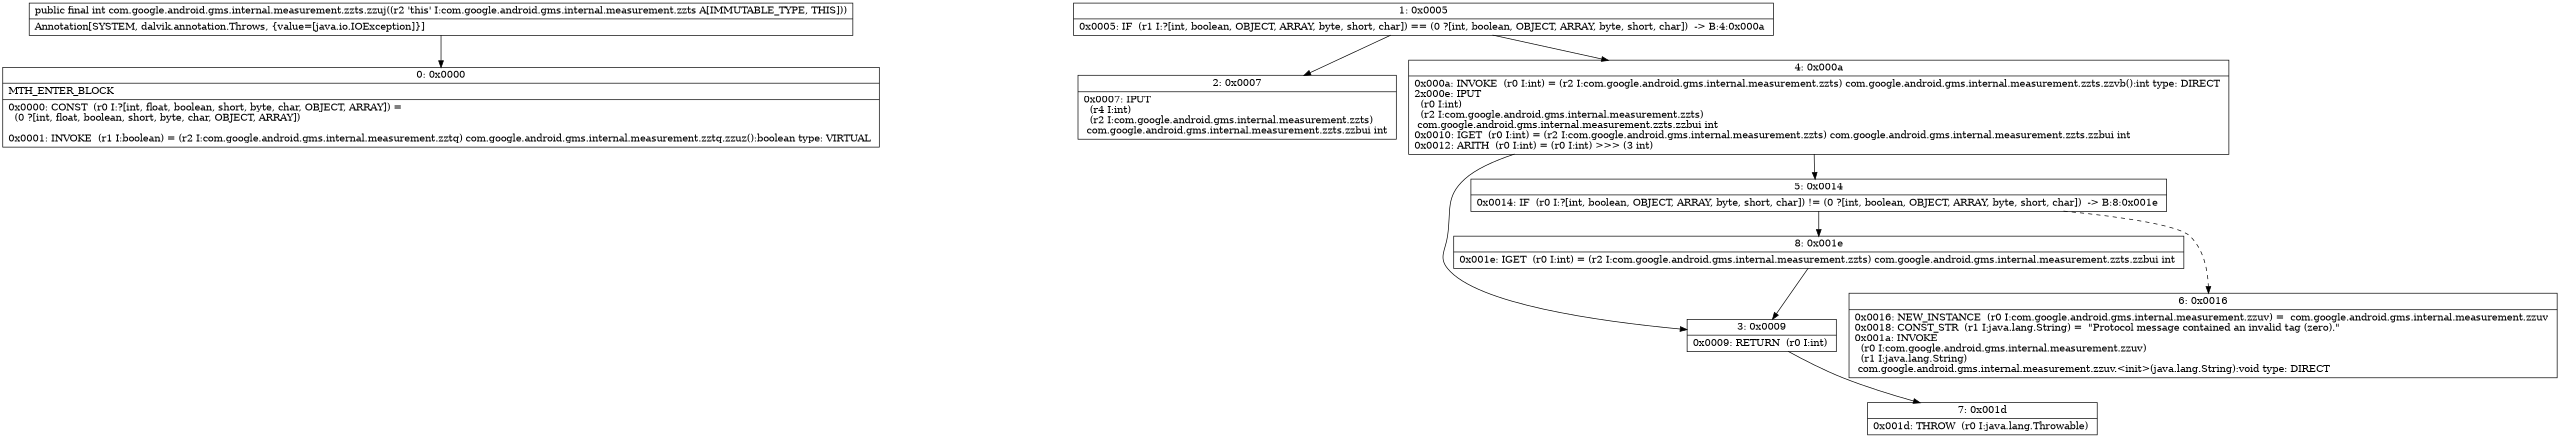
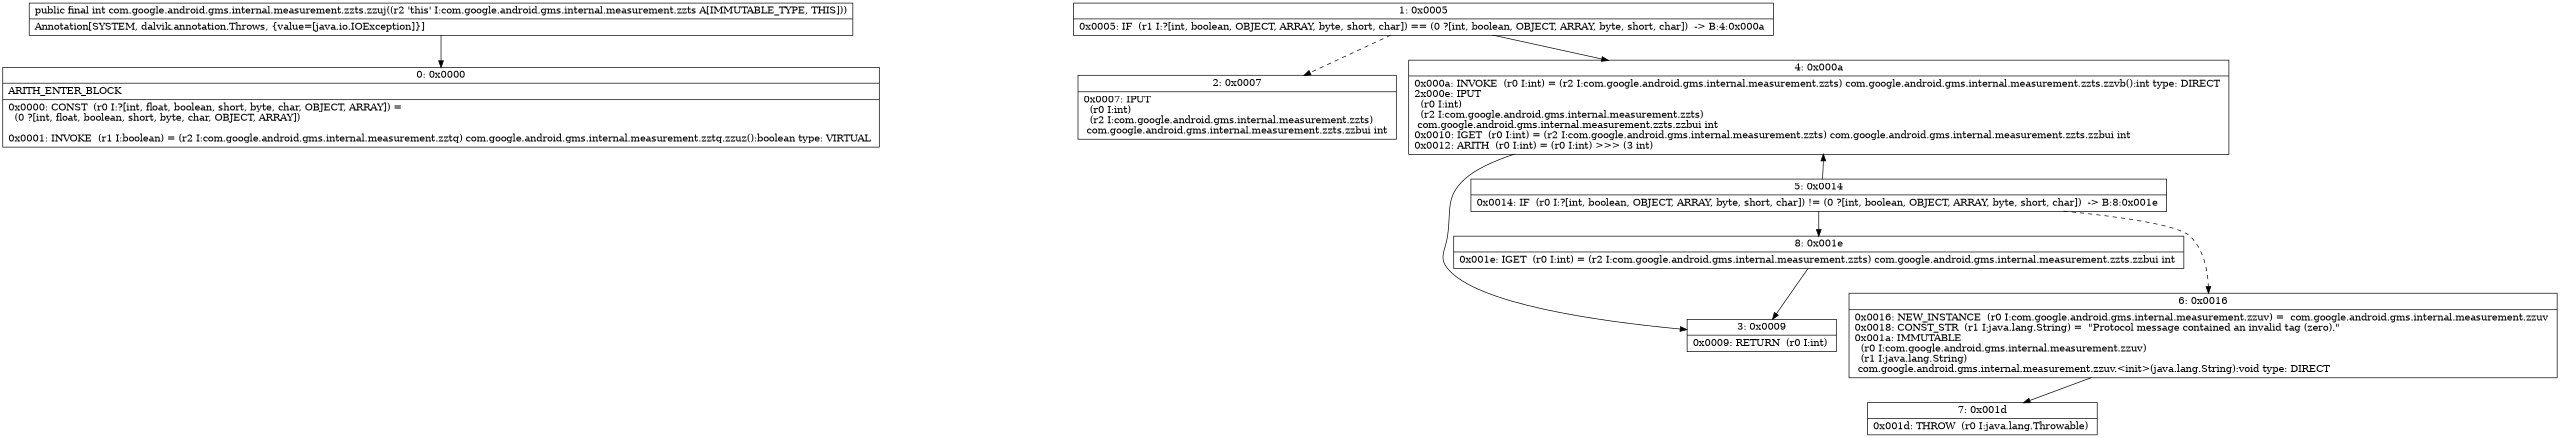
edge "1: 0x0005" -> "2: 0x0007": style solid -> dashed
node "0: 0x0000": text "MTH_ENTER_BLOCK" -> "ARITH_ENTER_BLOCK"
node "2: 0x0007": text "(r4 I:int)" -> "(r0 I:int)"
edge "4: 0x000a" -> "5: 0x0014": reversed
node "6: 0x0016": text "0x001a: INVOKE" -> "0x001a: IMMUTABLE"
edge "3: 0x0009" -> "7: 0x001d": now "6: 0x0016" -> "7: 0x001d"
